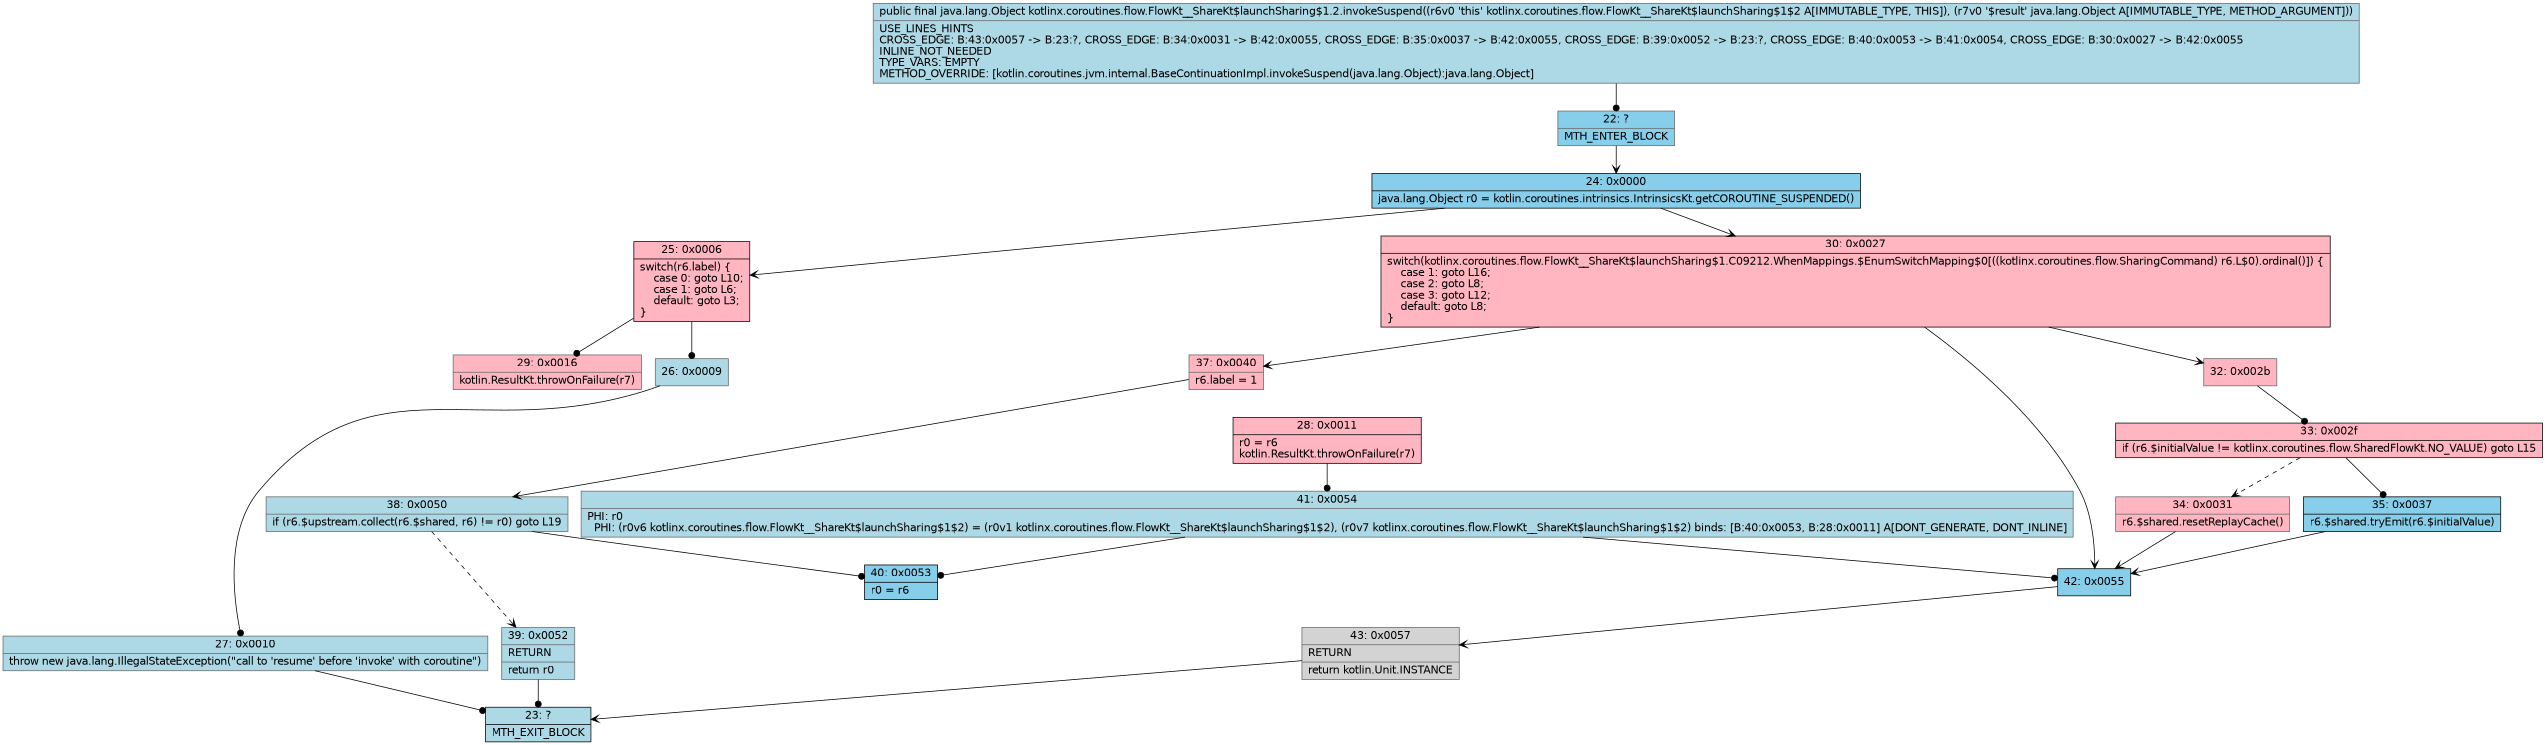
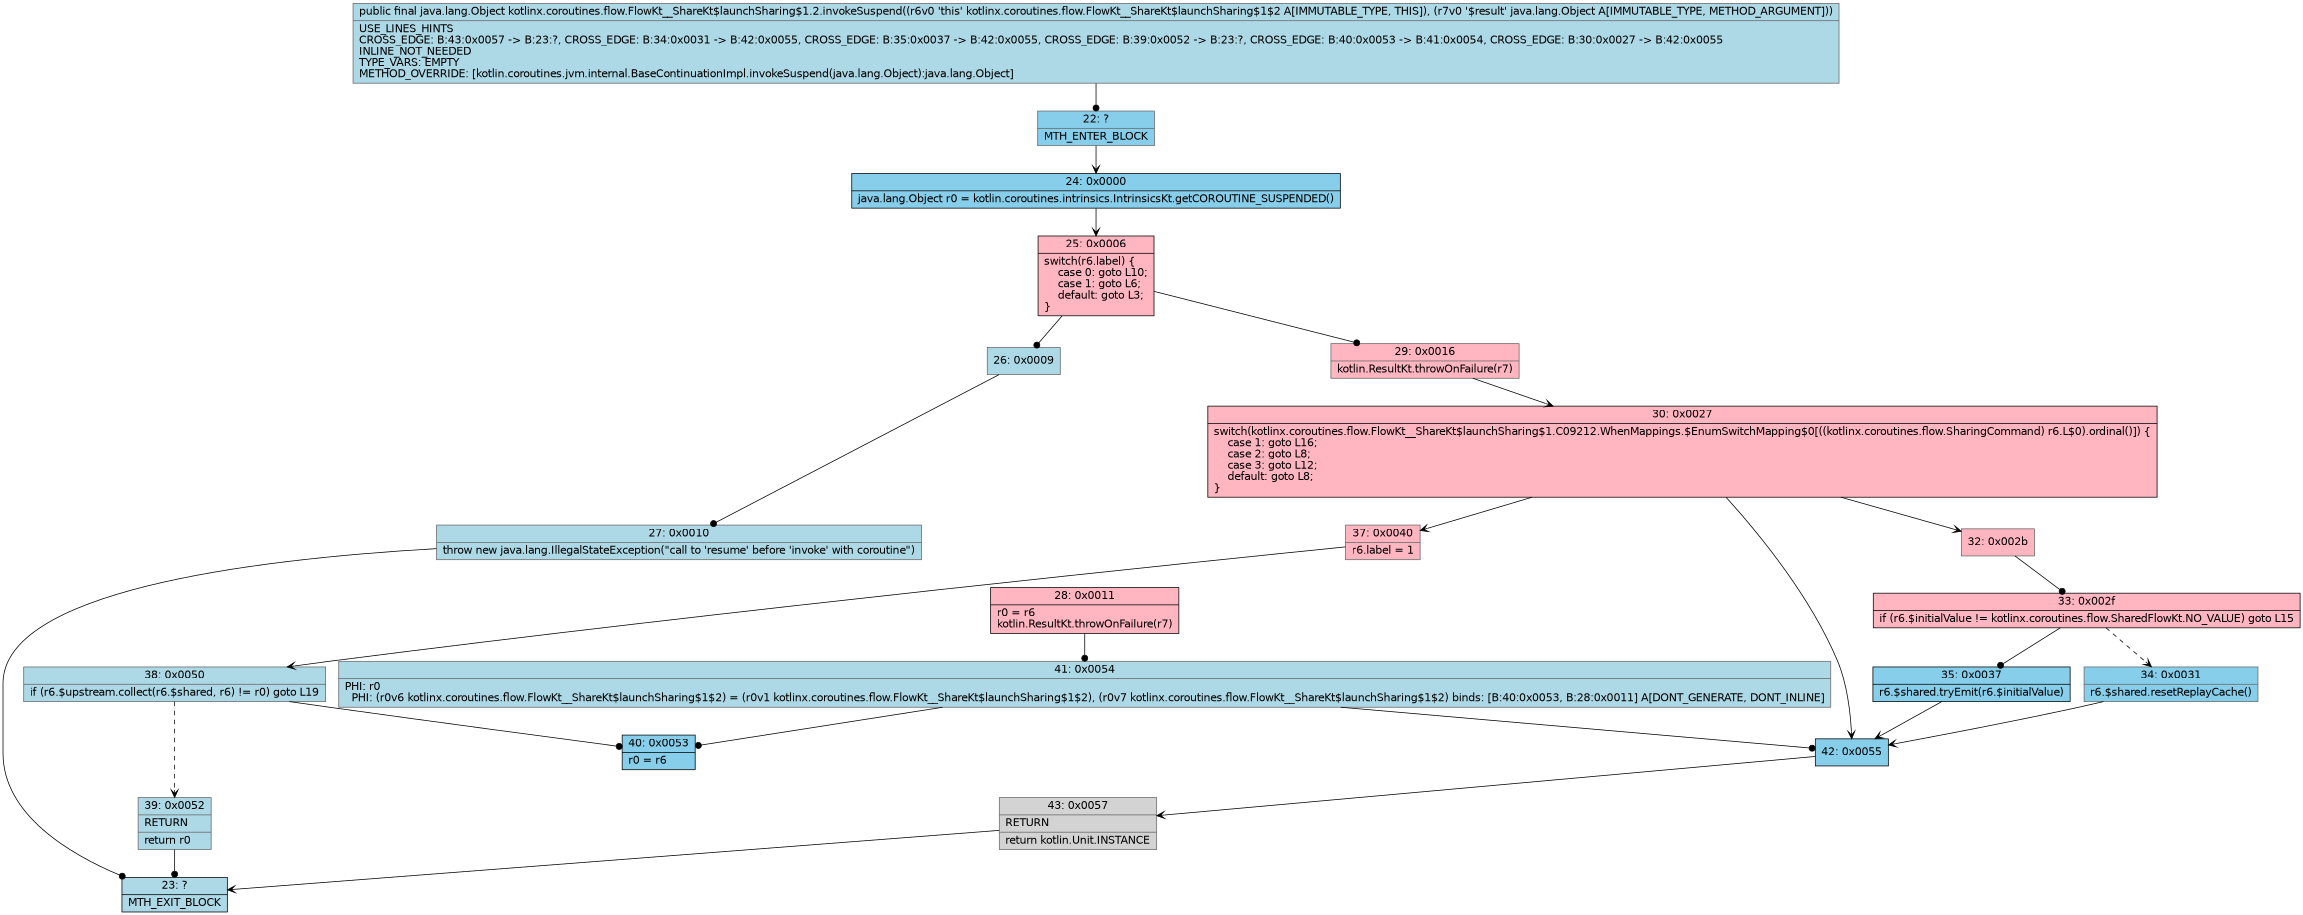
edge "24: 0x0000" -> "30: 0x0027": now "29: 0x0016" -> "30: 0x0027"
node "34: 0x0031": fillcolor lightpink -> skyblue
